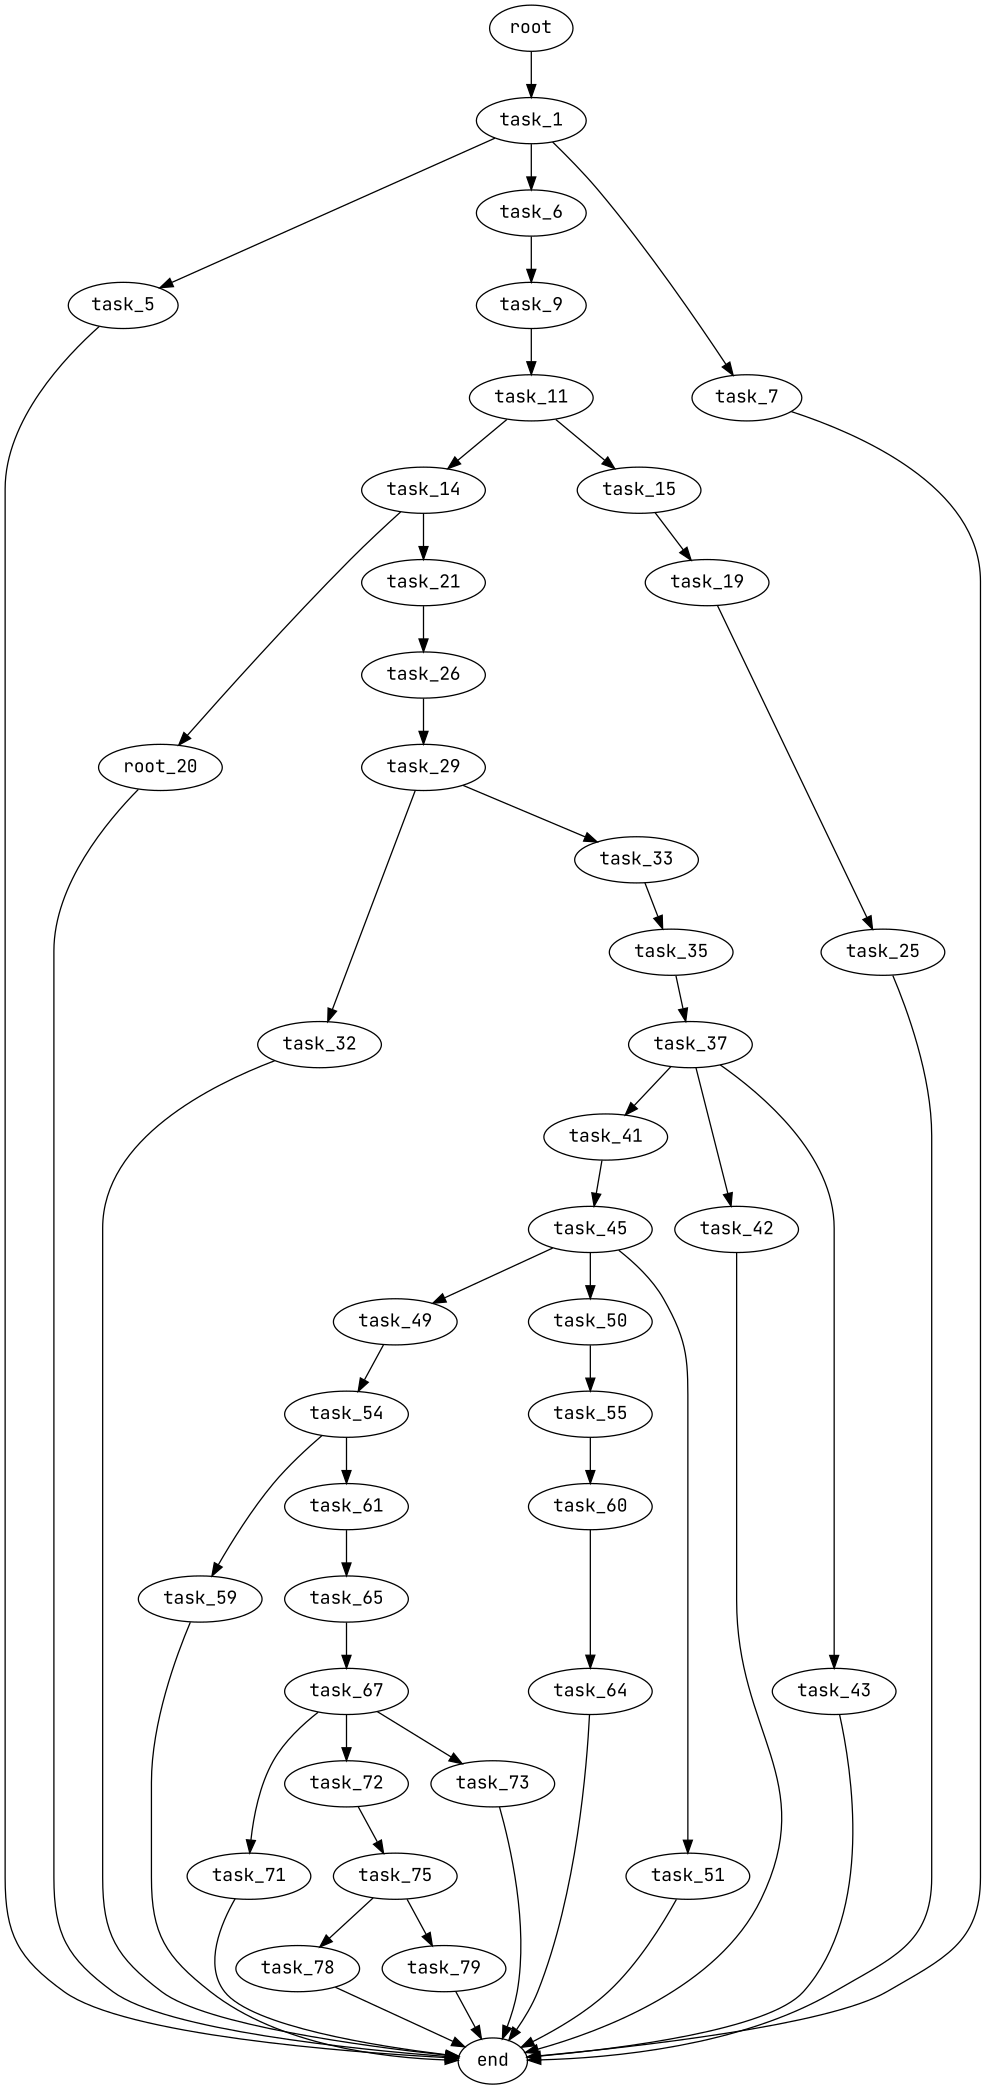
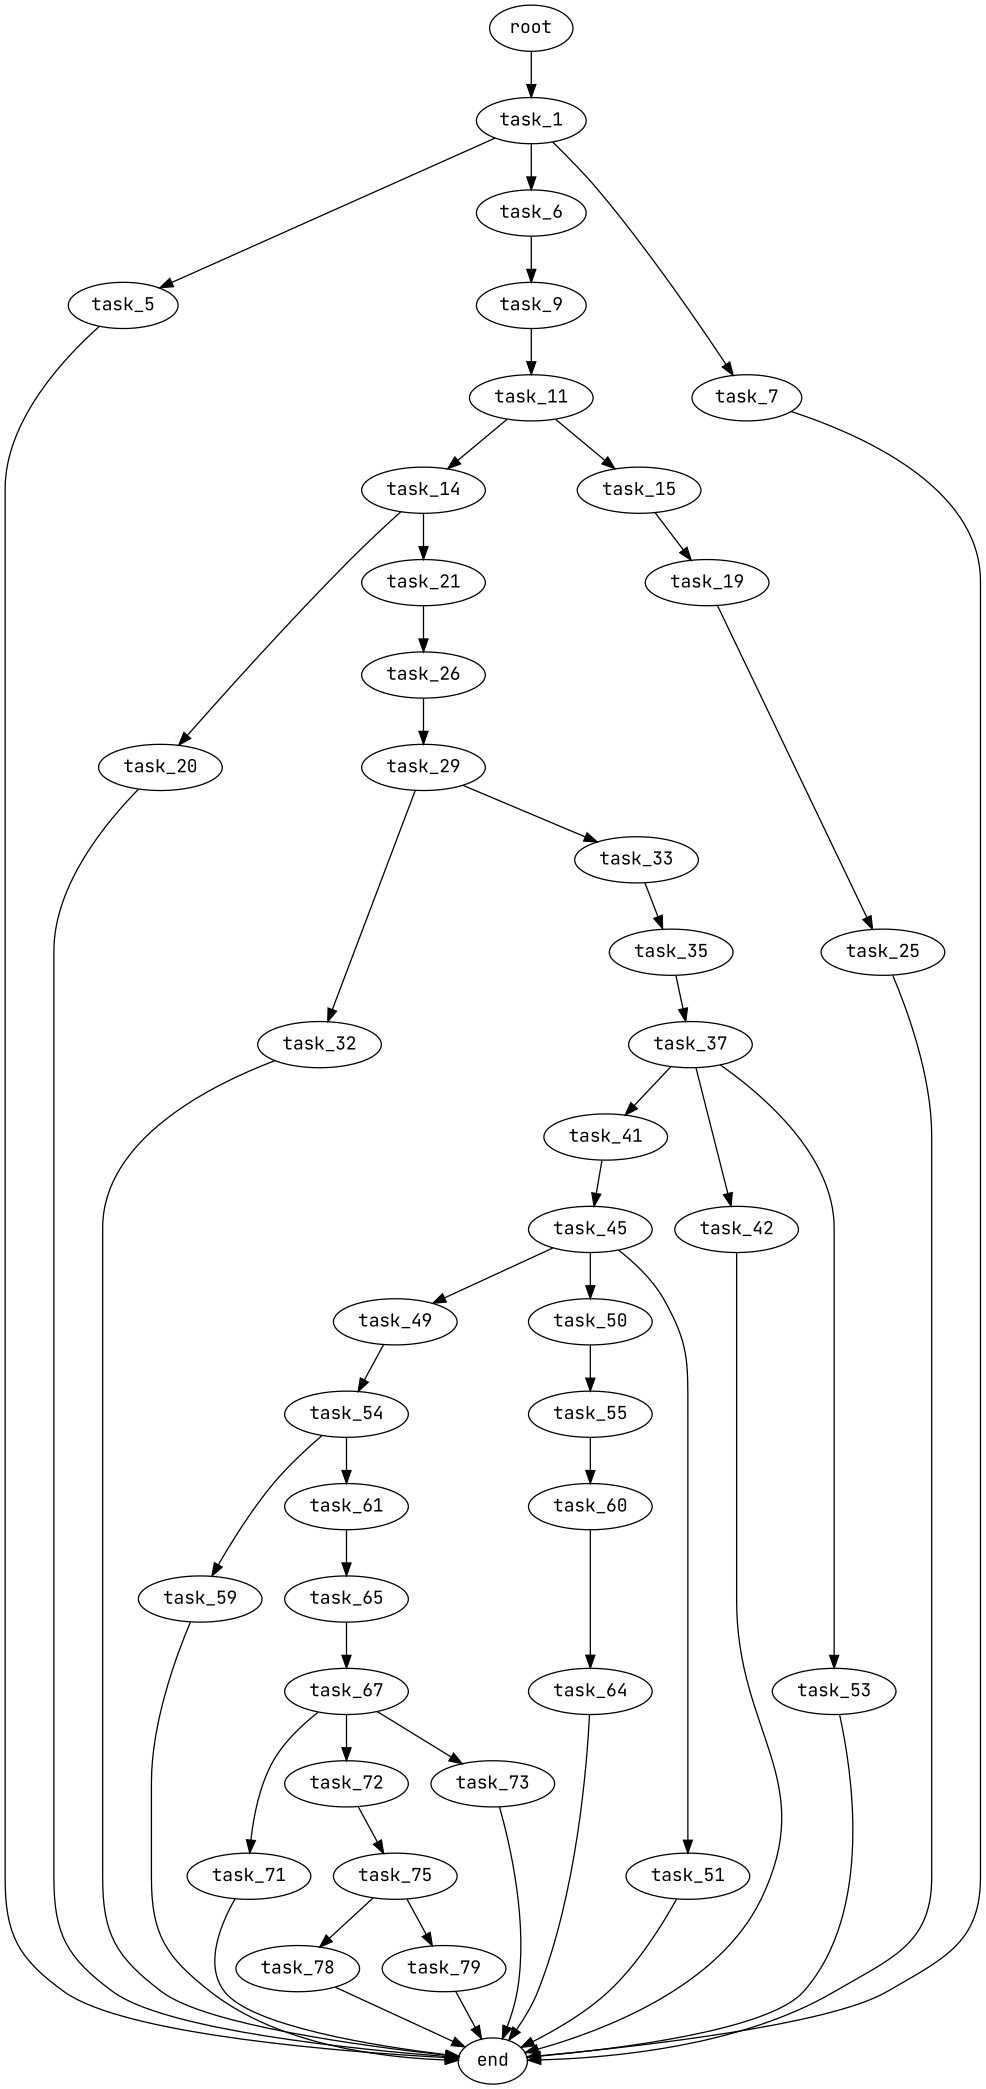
node "root_20": label "root_20" -> "task_20"
node "task_43": label "task_43" -> "task_53"
